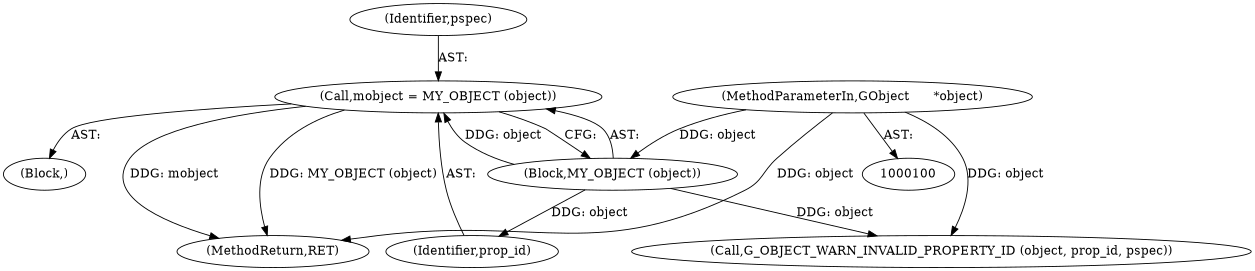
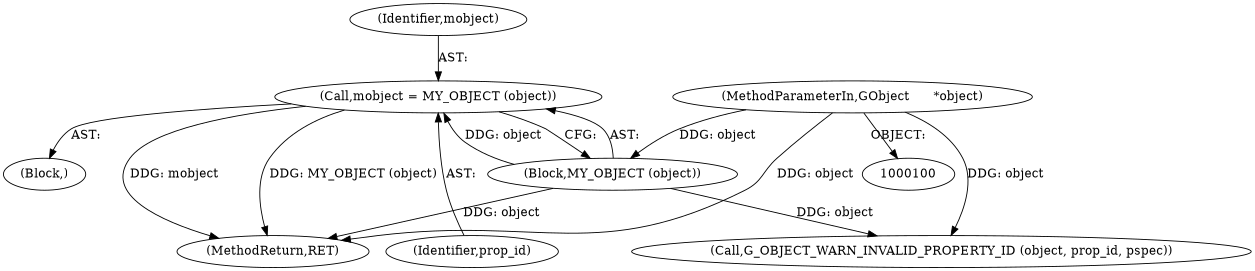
node "(Identifier,pspec)": label "(Identifier,pspec)" -> "(Identifier,mobject)"
edge "(MethodParameterIn,GObject      *object)" -> "1000100": label "AST: " -> "OBJECT: "
edge "(Block,MY_OBJECT (object))" -> "(Identifier,prop_id)": now "(Block,MY_OBJECT (object))" -> "(MethodReturn,RET)"
